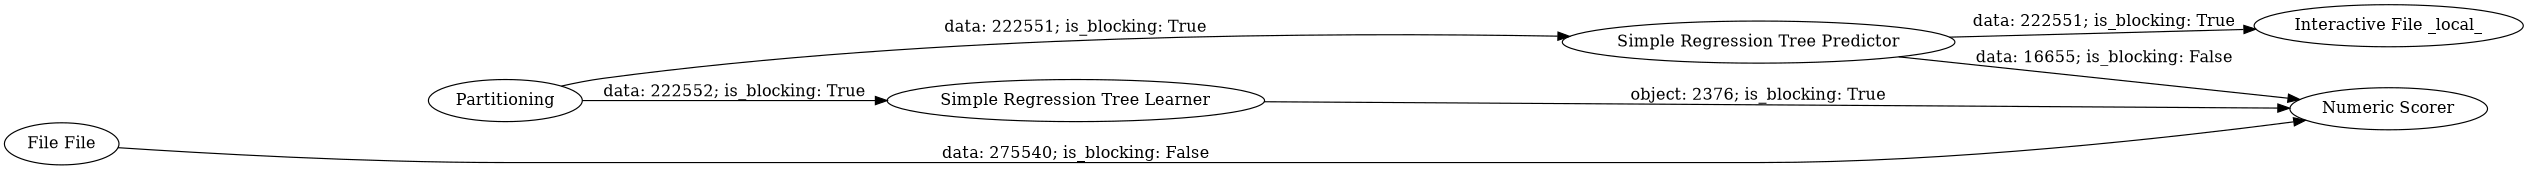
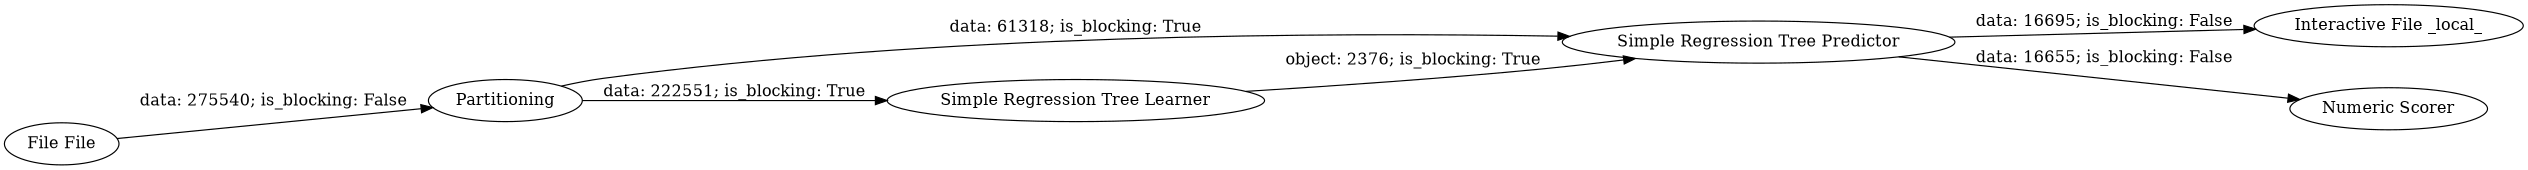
edge "Simple Regression Tree Predictor" -> "Interactive File _local_": label "data: 222551; is_blocking: True" -> "data: 16695; is_blocking: False"
edge "Partitioning" -> "Simple Regression Tree Predictor": label "data: 222551; is_blocking: True" -> "data: 61318; is_blocking: True"
edge "Partitioning" -> "Simple Regression Tree Learner": label "data: 222552; is_blocking: True" -> "data: 222551; is_blocking: True"
edge "Simple Regression Tree Learner" -> "Numeric Scorer": now "Simple Regression Tree Learner" -> "Simple Regression Tree Predictor"
edge "File File" -> "Numeric Scorer": now "File File" -> "Partitioning"
